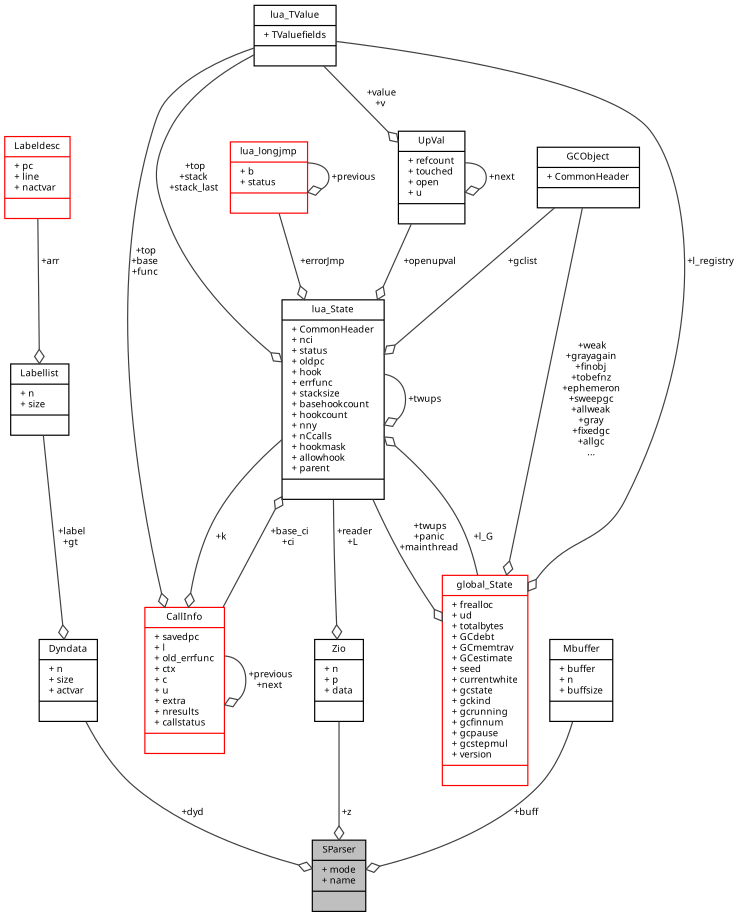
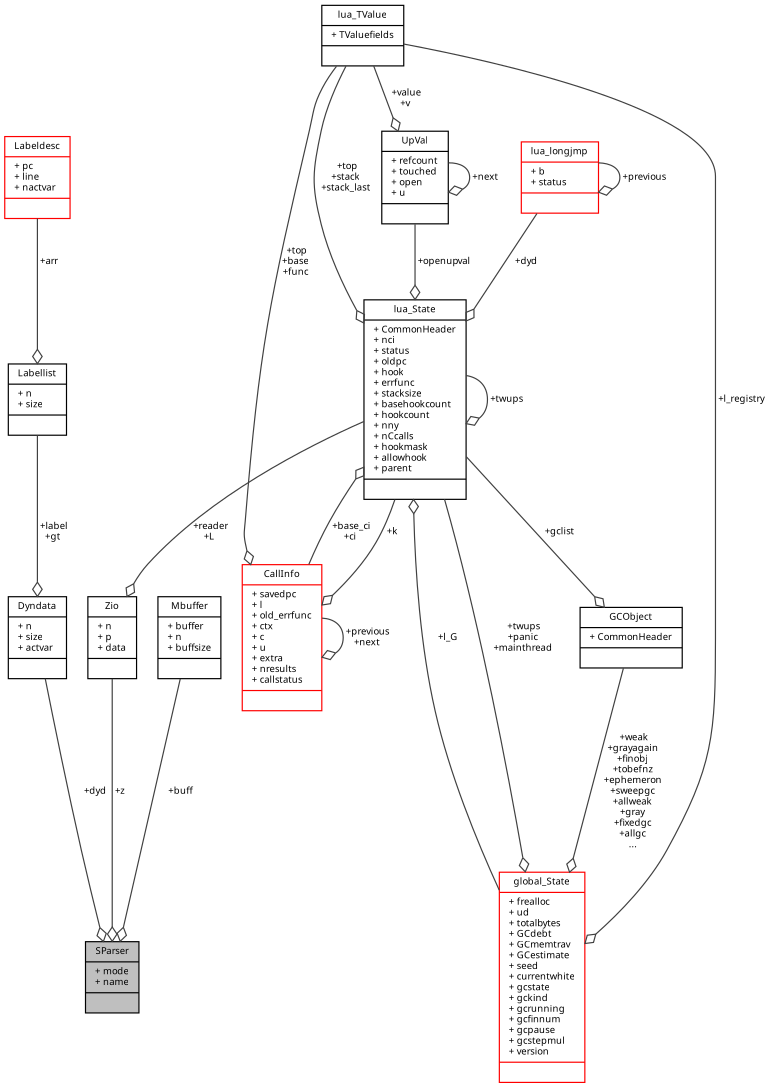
edge "lua_longjmp" -> "lua_State": label " +errorJmp" -> " +dyd"
edge "GCObject" -> "lua_State": reversed
